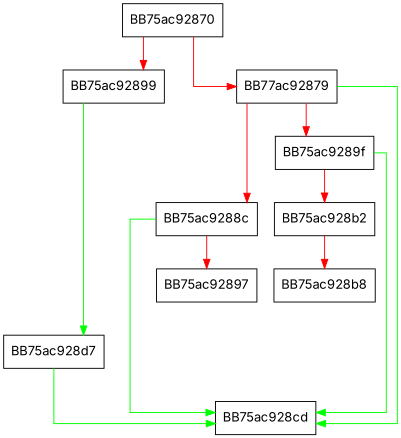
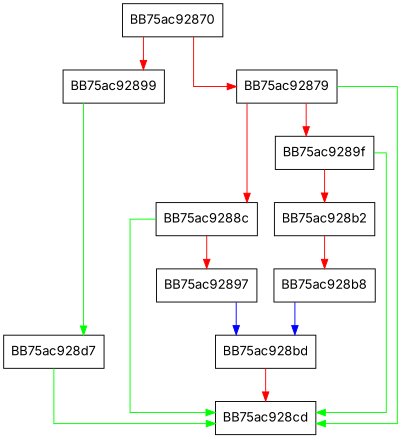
node "BB77ac92879": label "BB77ac92879" -> "BB75ac92879"
node "BB75ac928bd": added
